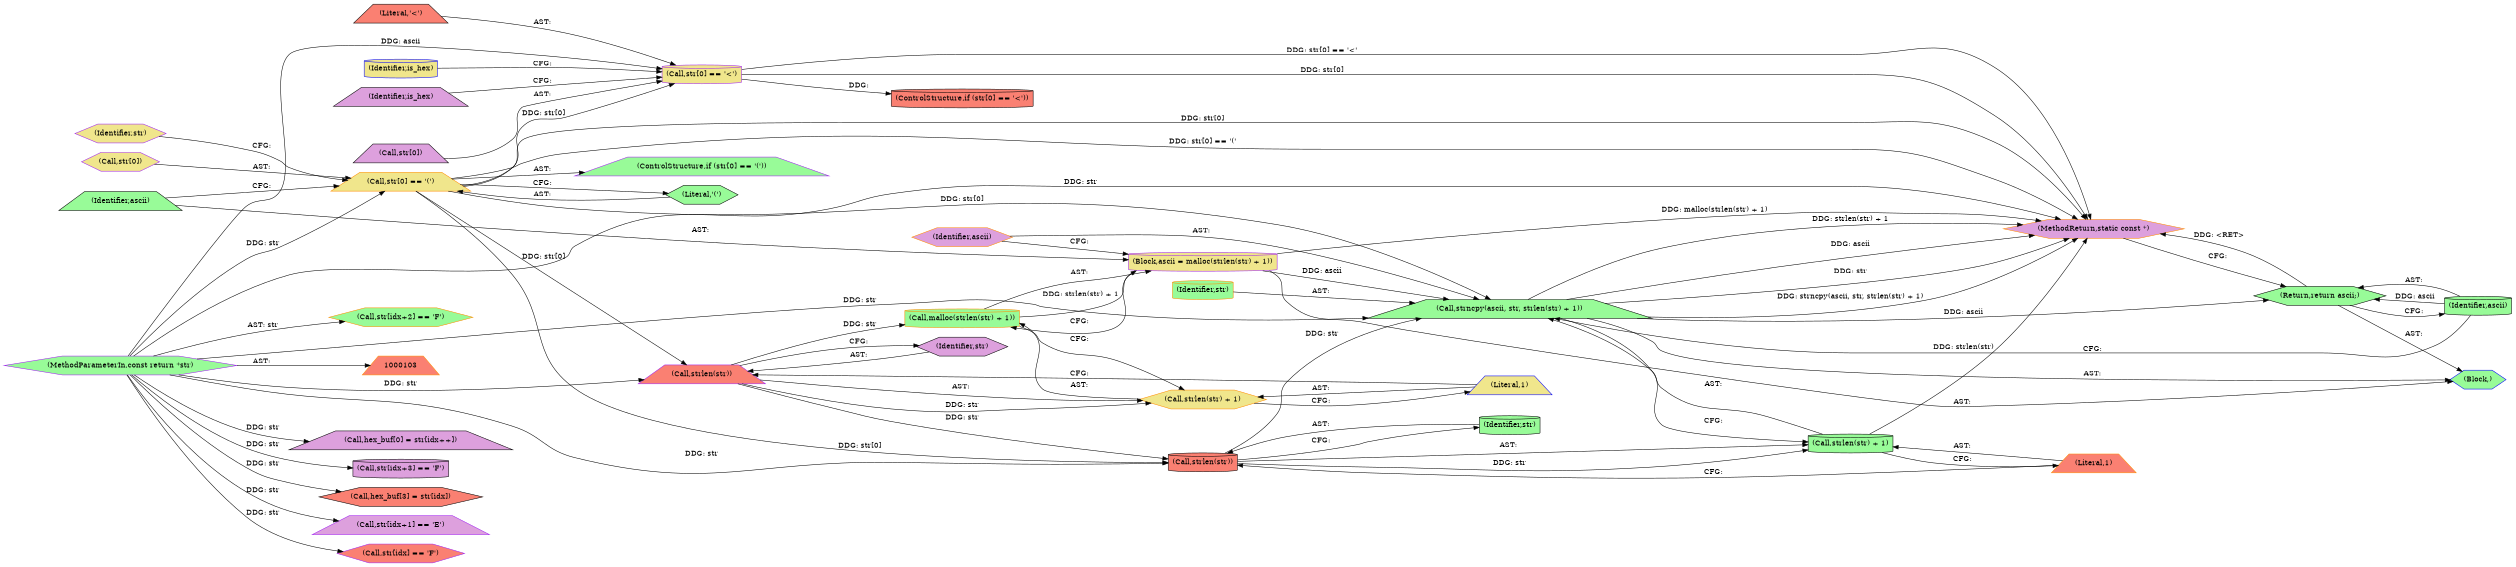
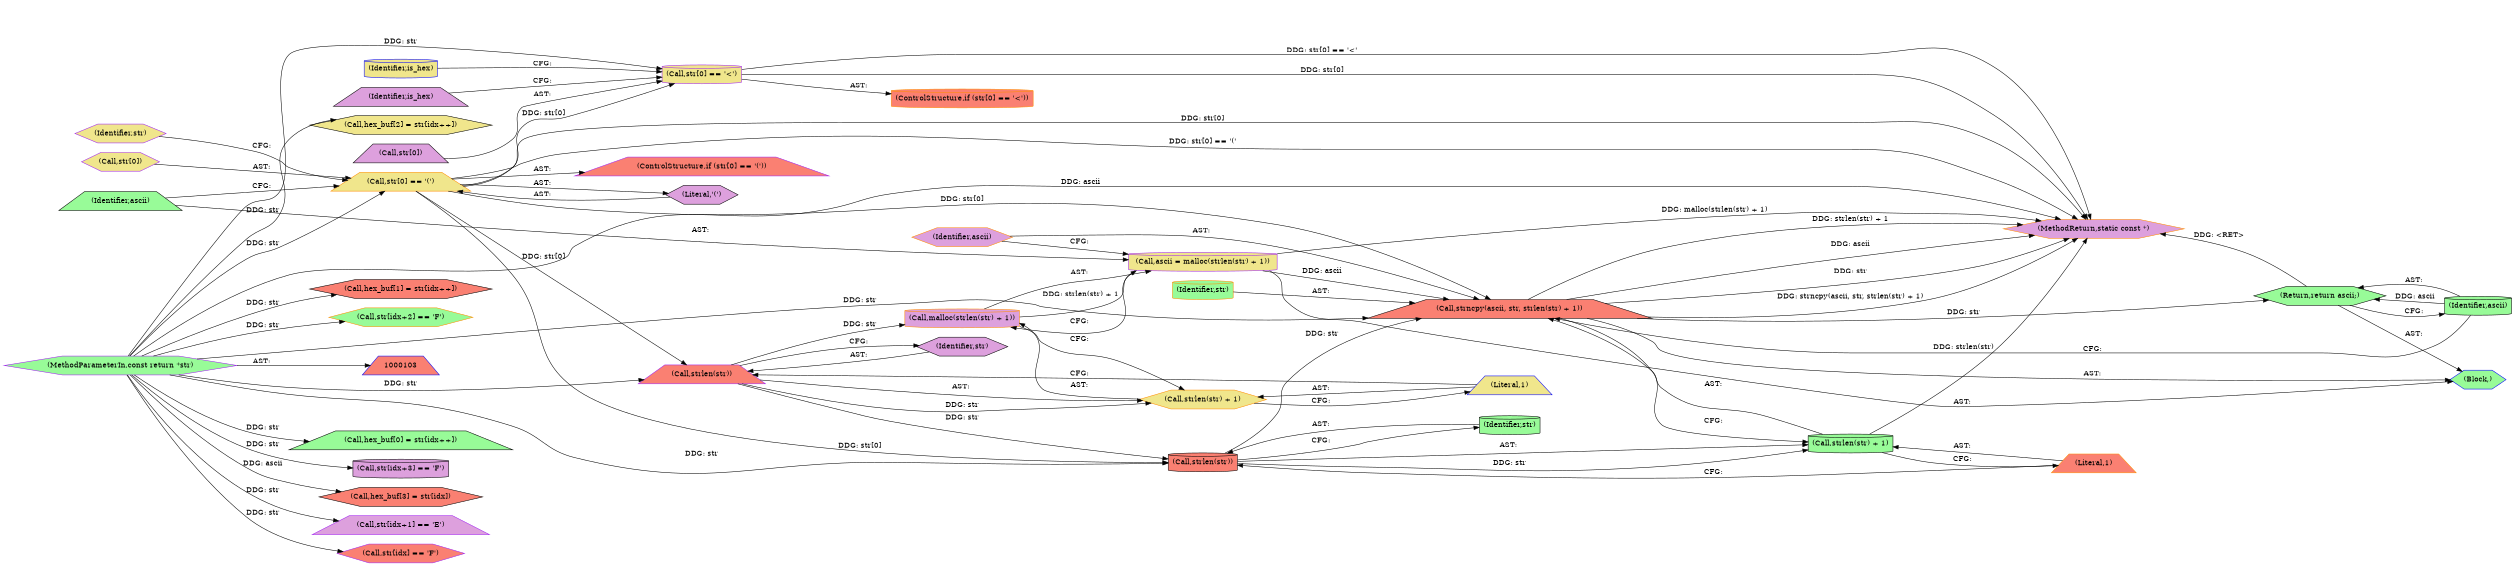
node "(Literal,'<')": removed
edge "(MethodParameterIn,const return *str)" -> "(Call,str[0] == '<')": label "DDG: ascii" -> "DDG: str"
edge "(Call,str[0] == '<')" -> "(ControlStructure,if (str[0] == '<'))": label "DDG: " -> "AST: "
node "(ControlStructure,if (str[0] == '<'))": color black -> darkorange
node "(Call,hex_buf[2] = str[idx++])": added
node "(ControlStructure,if (str[0] == '('))": fillcolor palegreen -> salmon
edge "(MethodParameterIn,const return *str)" -> "(MethodReturn,static const *)": label "DDG: str" -> "DDG: ascii"
edge "(Call,str[0] == '(')" -> "(Literal,'(')": label "CFG: " -> "AST: "
node "(Literal,'(')": fillcolor palegreen -> plum
node "(Block,ascii = malloc(strlen(str) + 1))": label "(Block,ascii = malloc(strlen(str) + 1))" -> "(Call,ascii = malloc(strlen(str) + 1))"
edge "(MethodReturn,static const *)" -> "(Return,return ascii;)": removed, label "CFG:"
node "(Call,hex_buf[1] = str[idx++])": added
node "(Call,strncpy(ascii, str, strlen(str) + 1))": fillcolor palegreen -> salmon
edge "(Call,strncpy(ascii, str, strlen(str) + 1))" -> "(Return,return ascii;)": label "DDG: ascii" -> "DDG: str"
node "(Call,malloc(strlen(str) + 1))": fillcolor palegreen -> plum
edge "(MethodParameterIn,const return *str)" -> "(Call,str[idx+2] == 'F')": label "AST: str" -> "DDG: str"
node "1000103": color darkorange -> blue
node "(Call,hex_buf[0] = str[idx++])": fillcolor plum -> palegreen
edge "(MethodParameterIn,const return *str)" -> "(Call,hex_buf[3] = str[idx])": label "DDG: str" -> "DDG: ascii"
